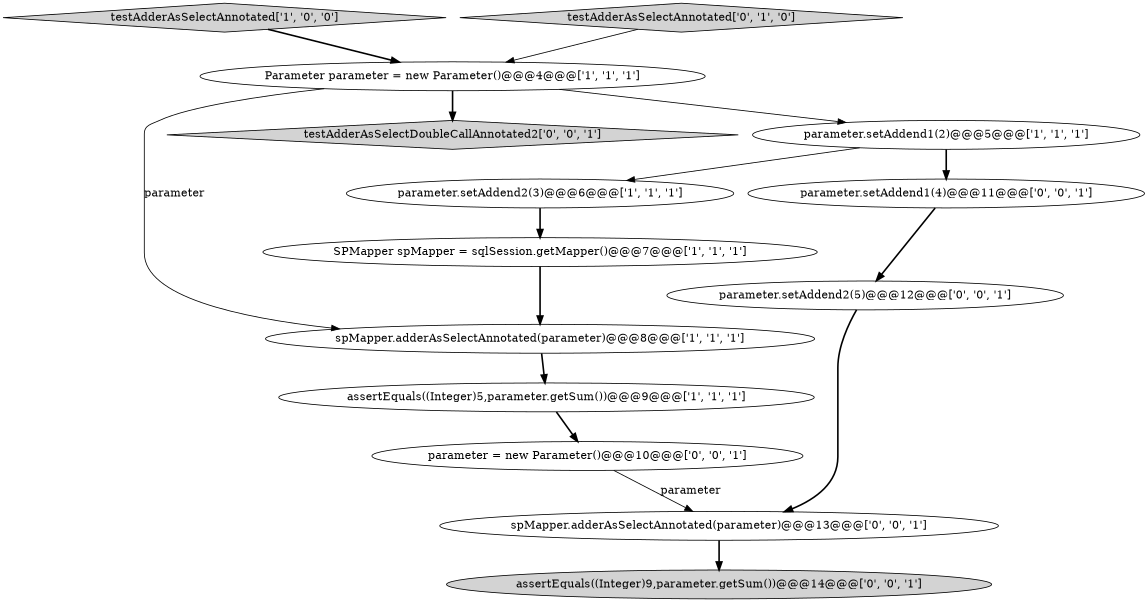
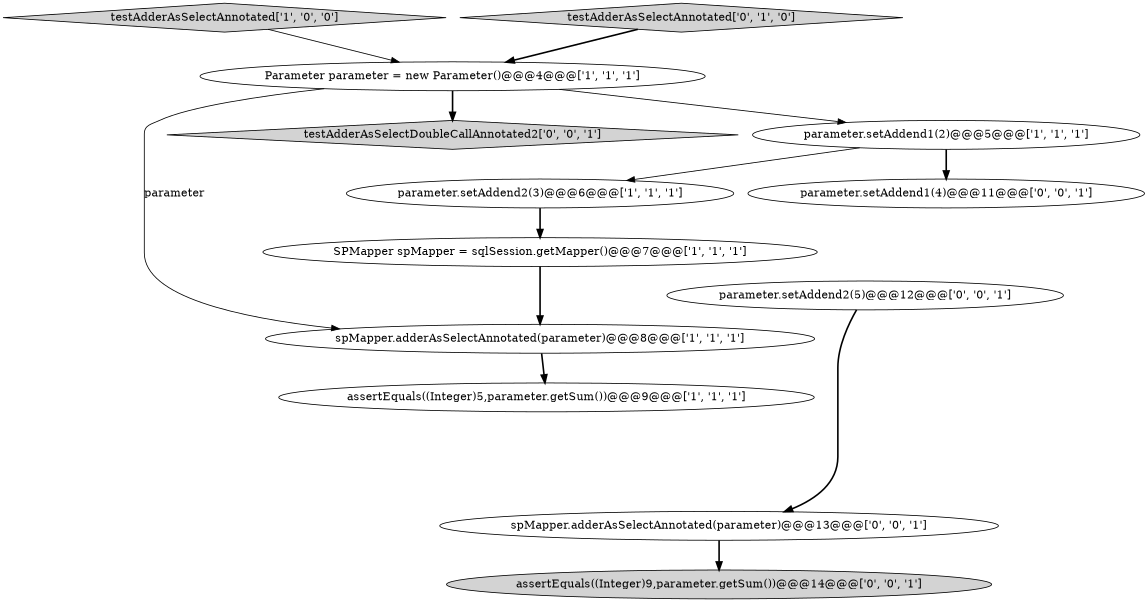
edge "testAdderAsSelectAnnotated['1', '0', '0']" -> "Parameter parameter = new Parameter()@@@4@@@['1', '1', '1']": style bold -> solid
edge "testAdderAsSelectAnnotated['0', '1', '0']" -> "Parameter parameter = new Parameter()@@@4@@@['1', '1', '1']": style solid -> bold
edge "parameter.setAddend1(4)@@@11@@@['0', '0', '1']" -> "parameter.setAddend2(5)@@@12@@@['0', '0', '1']": removed
node "parameter = new Parameter()@@@10@@@['0', '0', '1']": removed
